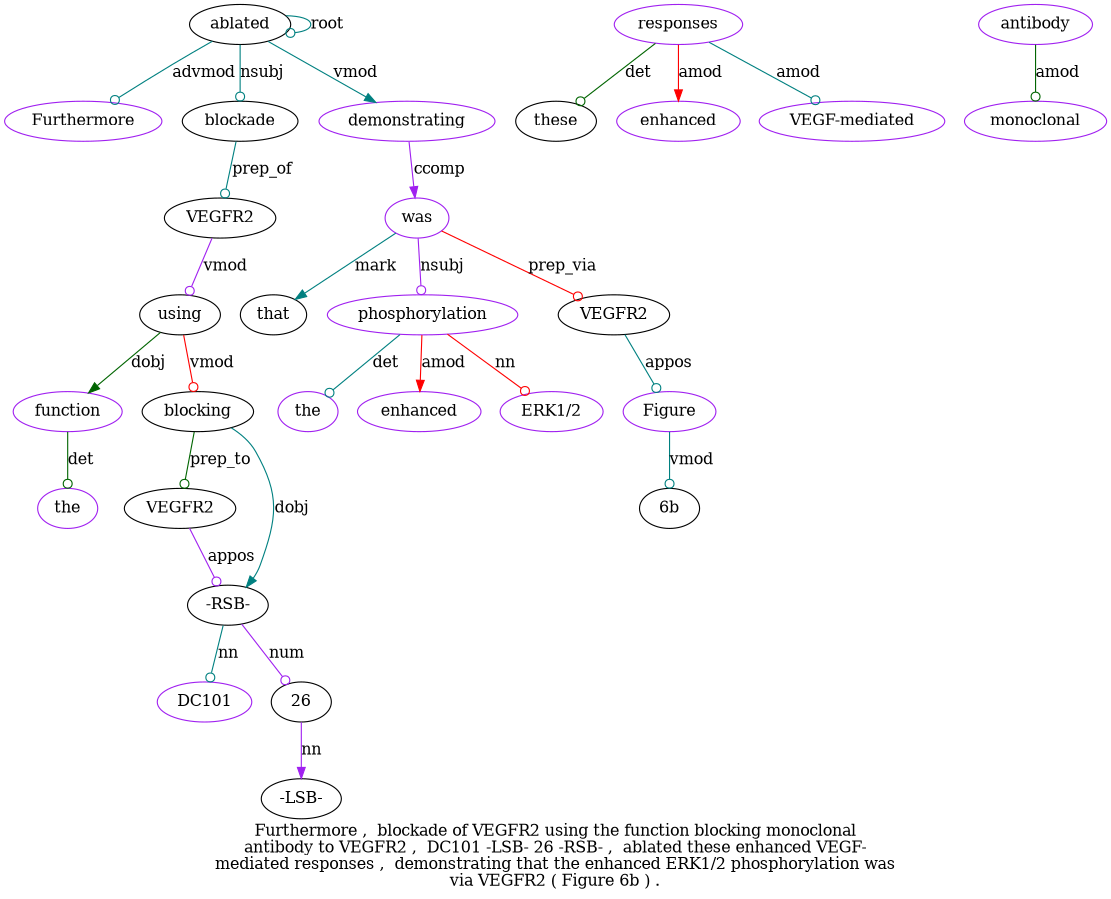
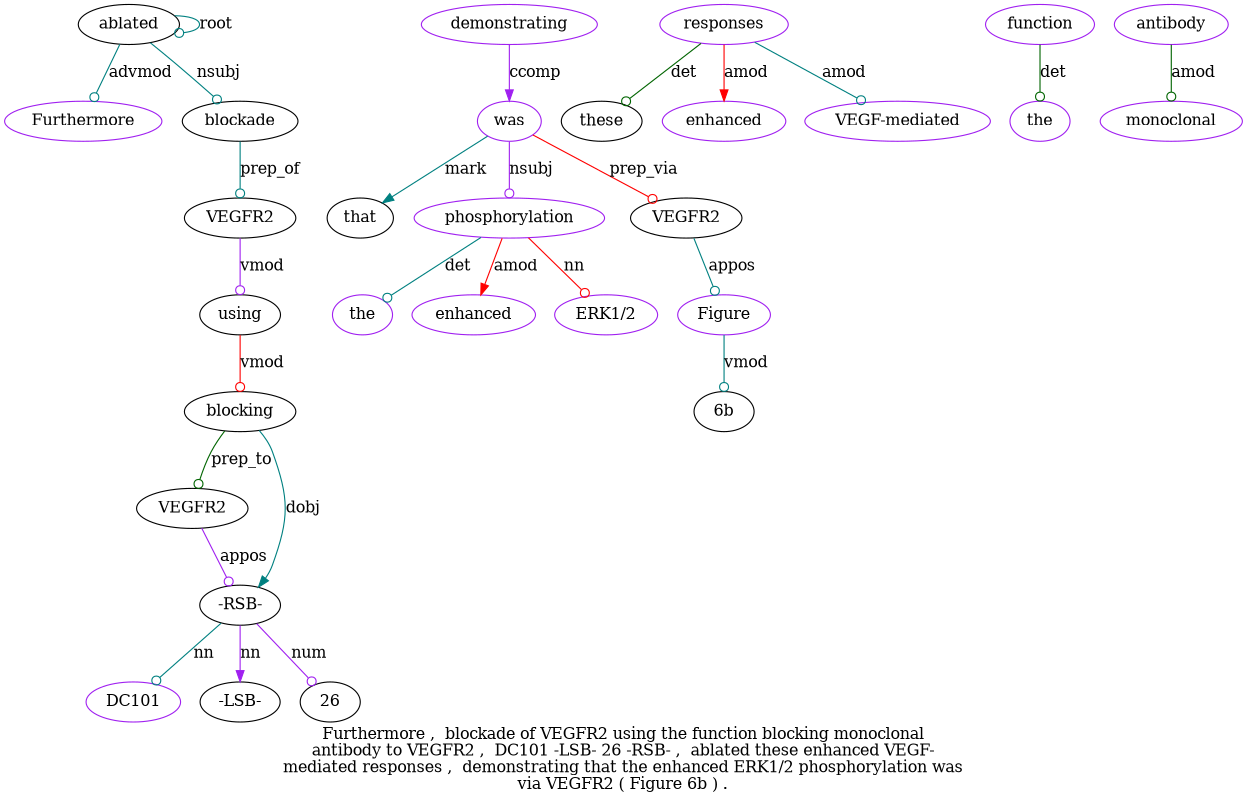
edge "ablated" -> "demonstrating": removed, label "vmod"
edge "using" -> "function": removed, label "dobj"
edge "26" -> "-LSB-": now "-RSB-" -> "-LSB-"
